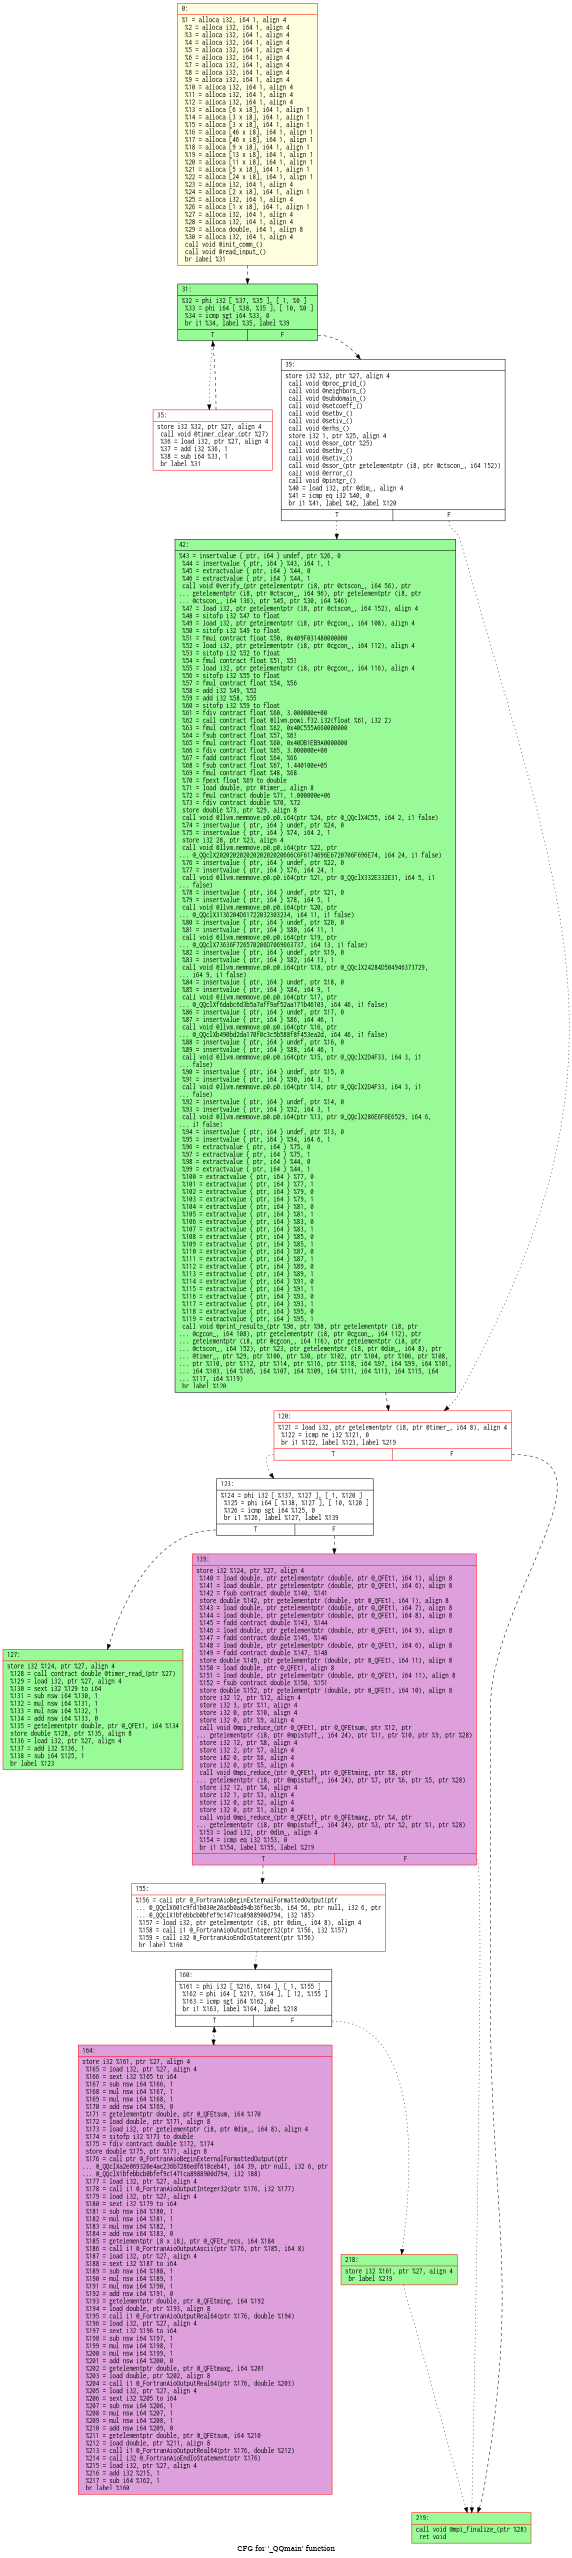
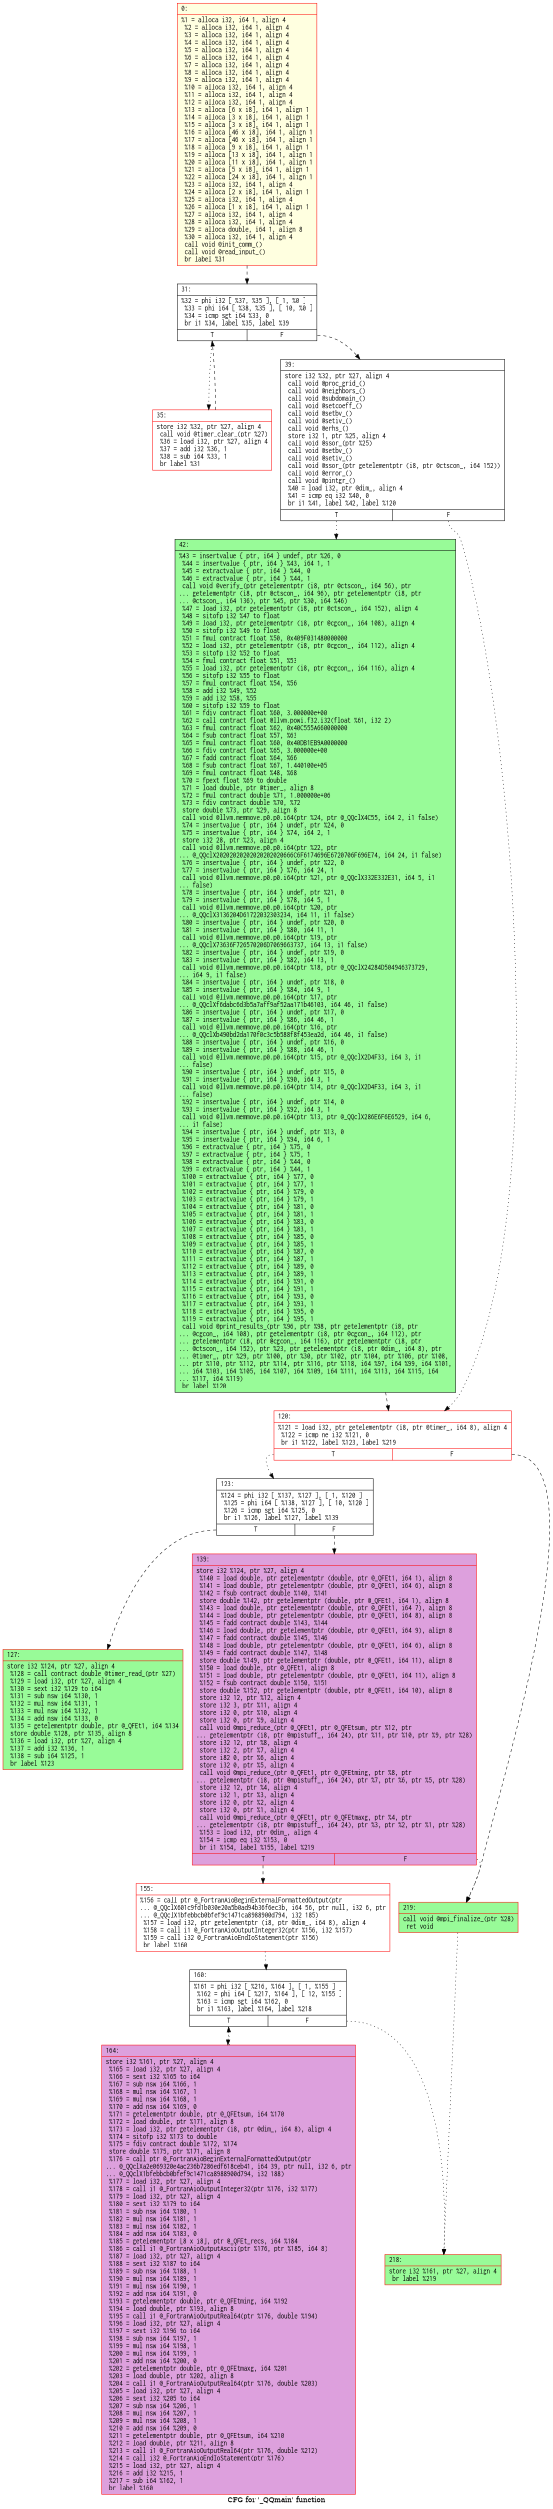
node "31:": fillcolor palegreen -> white
edge "218:" -> "219:": reversed
